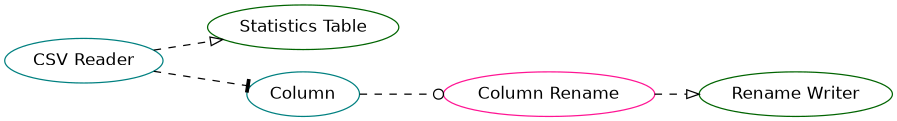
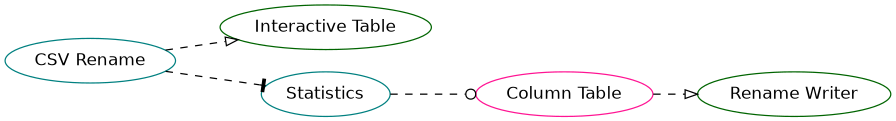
node "Statistics Table": label "Statistics Table" -> "Interactive Table"
node "CSV Reader": label "CSV Reader" -> "CSV Rename"
node "Column": label "Column" -> "Statistics"
node "Column Rename": label "Column Rename" -> "Column Table"
